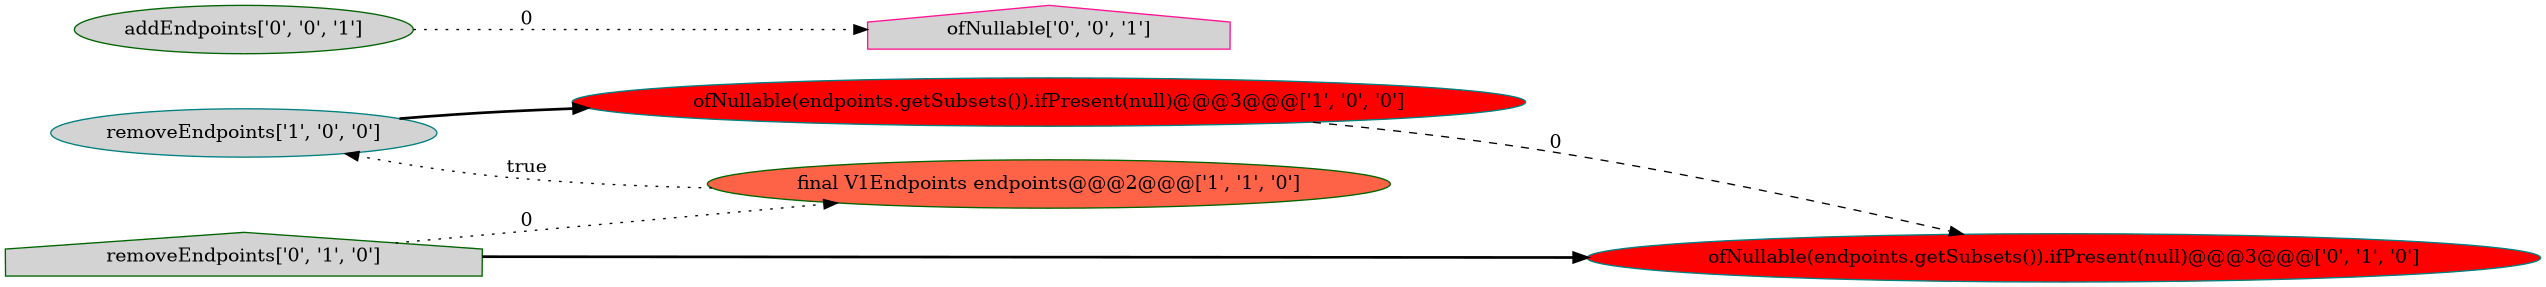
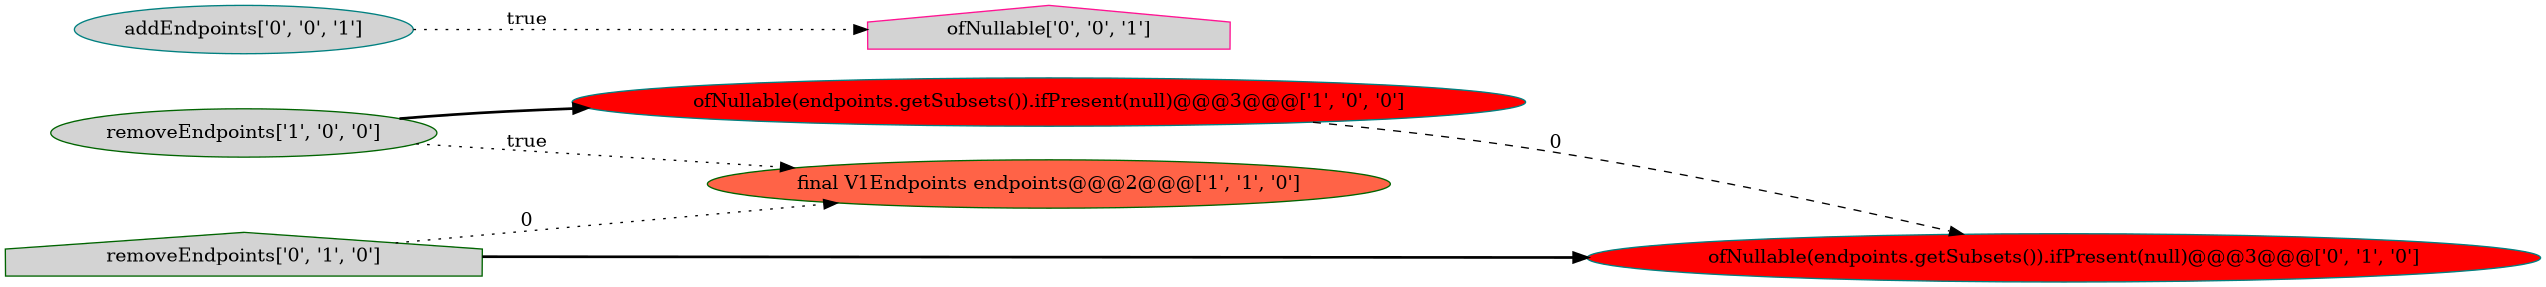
edge "addEndpoints['0', '0', '1']" -> "ofNullable['0', '0', '1']": label "0" -> "true"
node "addEndpoints['0', '0', '1']": color darkgreen -> teal
node "removeEndpoints['1', '0', '0']": color teal -> darkgreen
edge "final V1Endpoints endpoints@@@2@@@['1', '1', '0']" -> "removeEndpoints['1', '0', '0']": reversed
